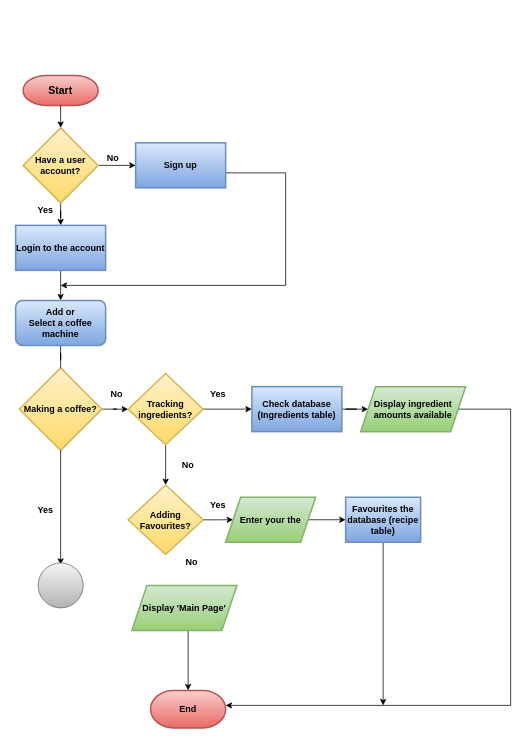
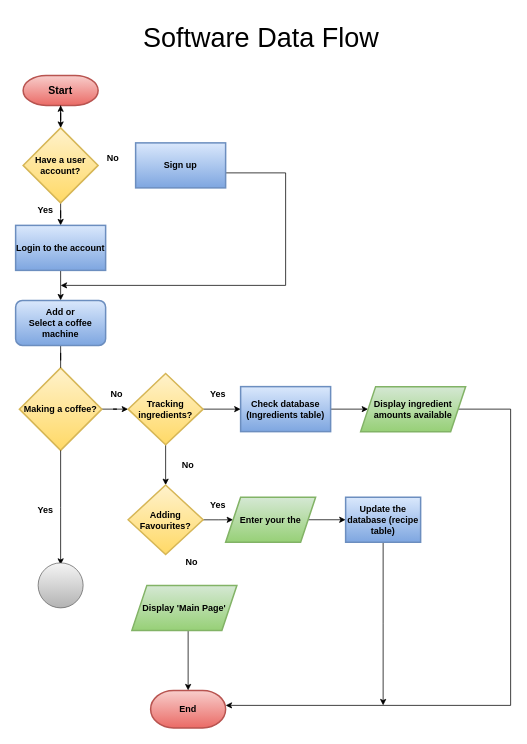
node "Software Data Flow": added
edge "Have a user account?" -> "Sign up": now "Have a user account?" -> "Start"
node "Check database (Ingredients table)": moved (297, 409) -> (285, 409)
node "Favourites the database (recipe table)": label "Favourites the database (recipe table)" -> "Update the database (recipe table)"
